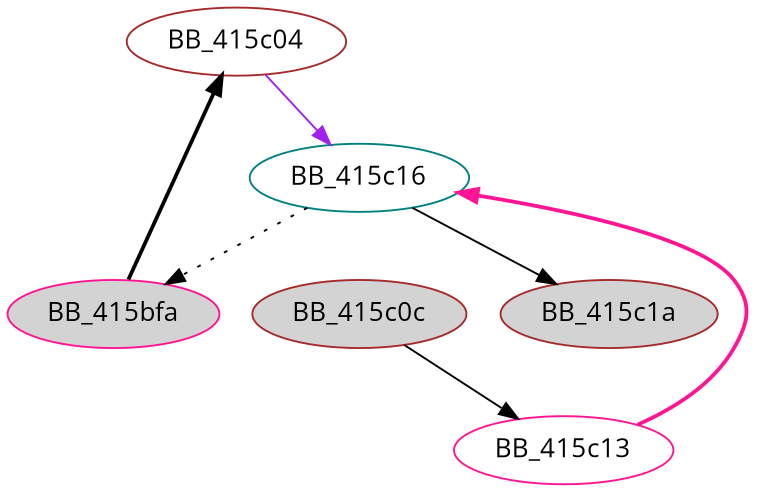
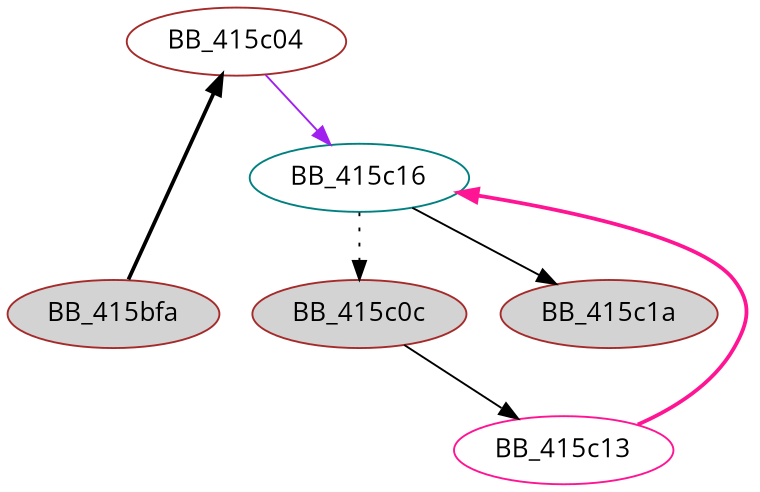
edge "BB_415c16" -> "BB_415bfa": now "BB_415c16" -> "BB_415c0c"
node "BB_415bfa": color deeppink -> brown
